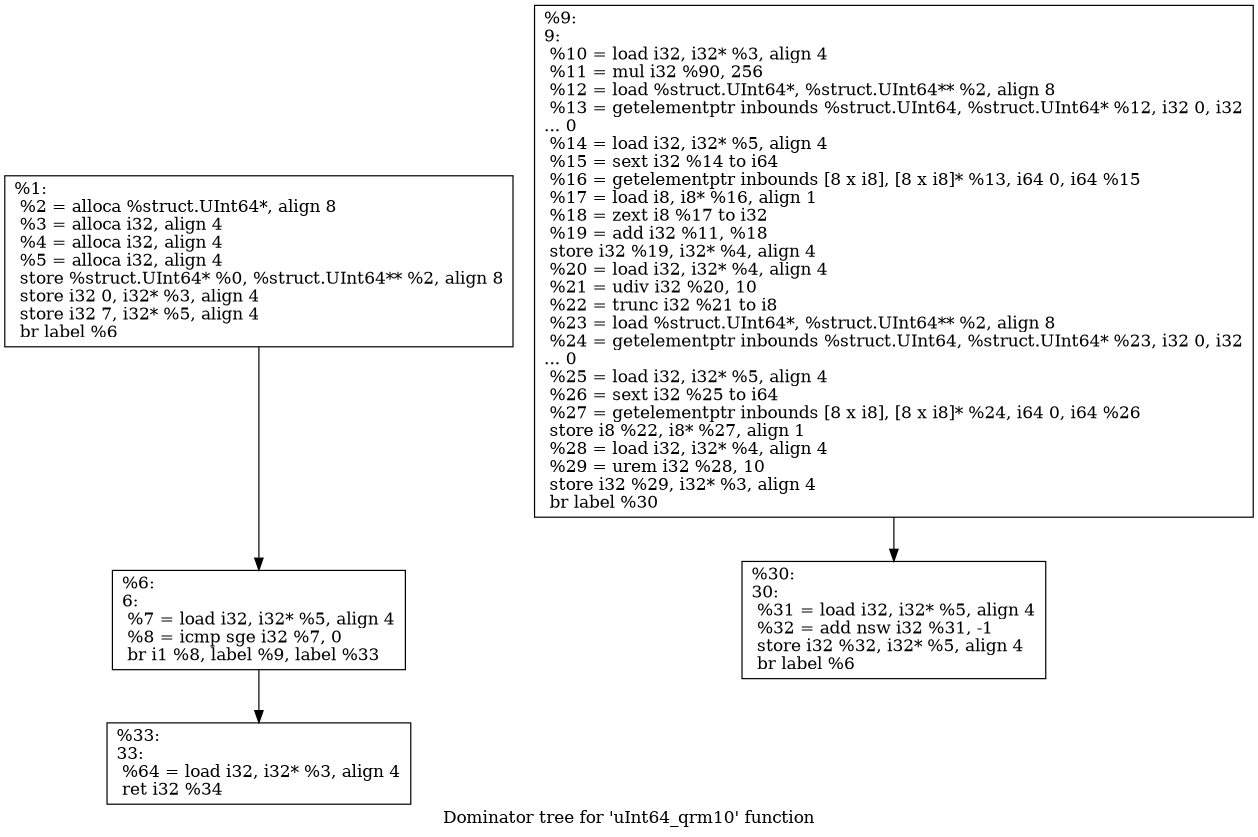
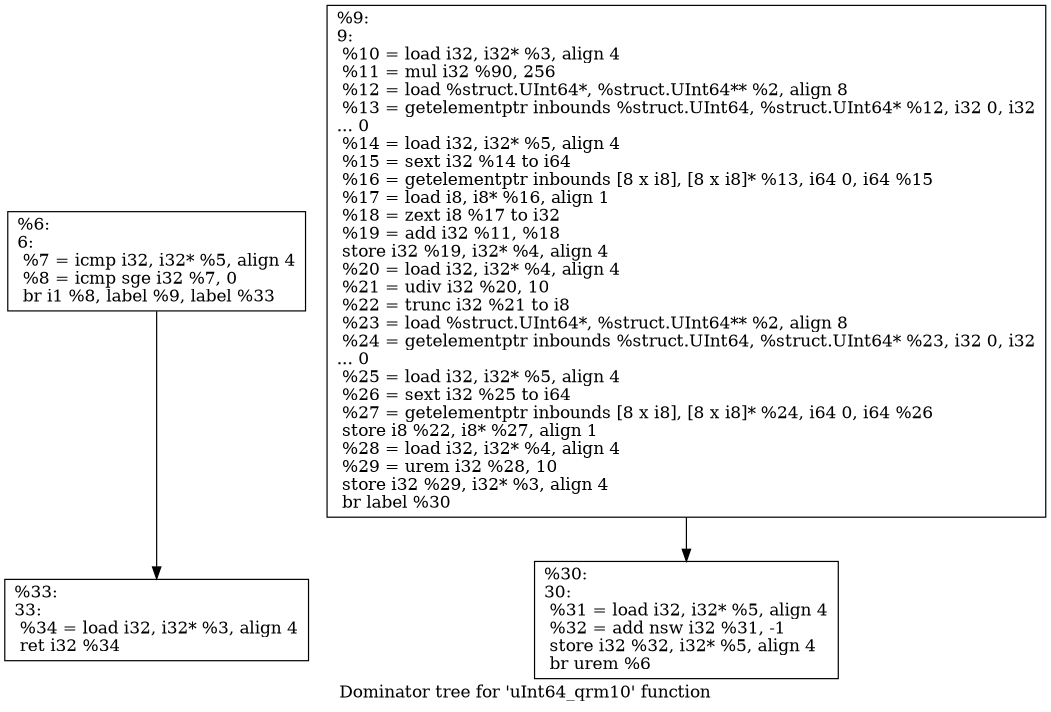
node "%1:": removed
node "%6:": text "%7 = load i32, i32* %5, align 4" -> "%7 = icmp i32, i32* %5, align 4"
node "%30:": text "br label %6" -> "br urem %6"
node "%33:": text "%64 = load i32, i32* %3, align 4" -> "%34 = load i32, i32* %3, align 4"
